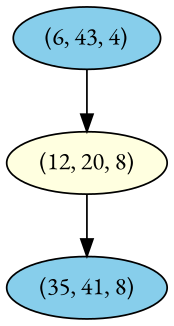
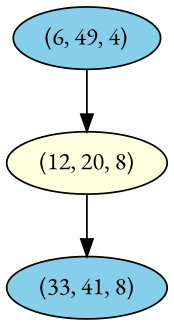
node "(6, 43, 4)": label "(6, 43, 4)" -> "(6, 49, 4)"
node "(35, 41, 8)": label "(35, 41, 8)" -> "(33, 41, 8)"
